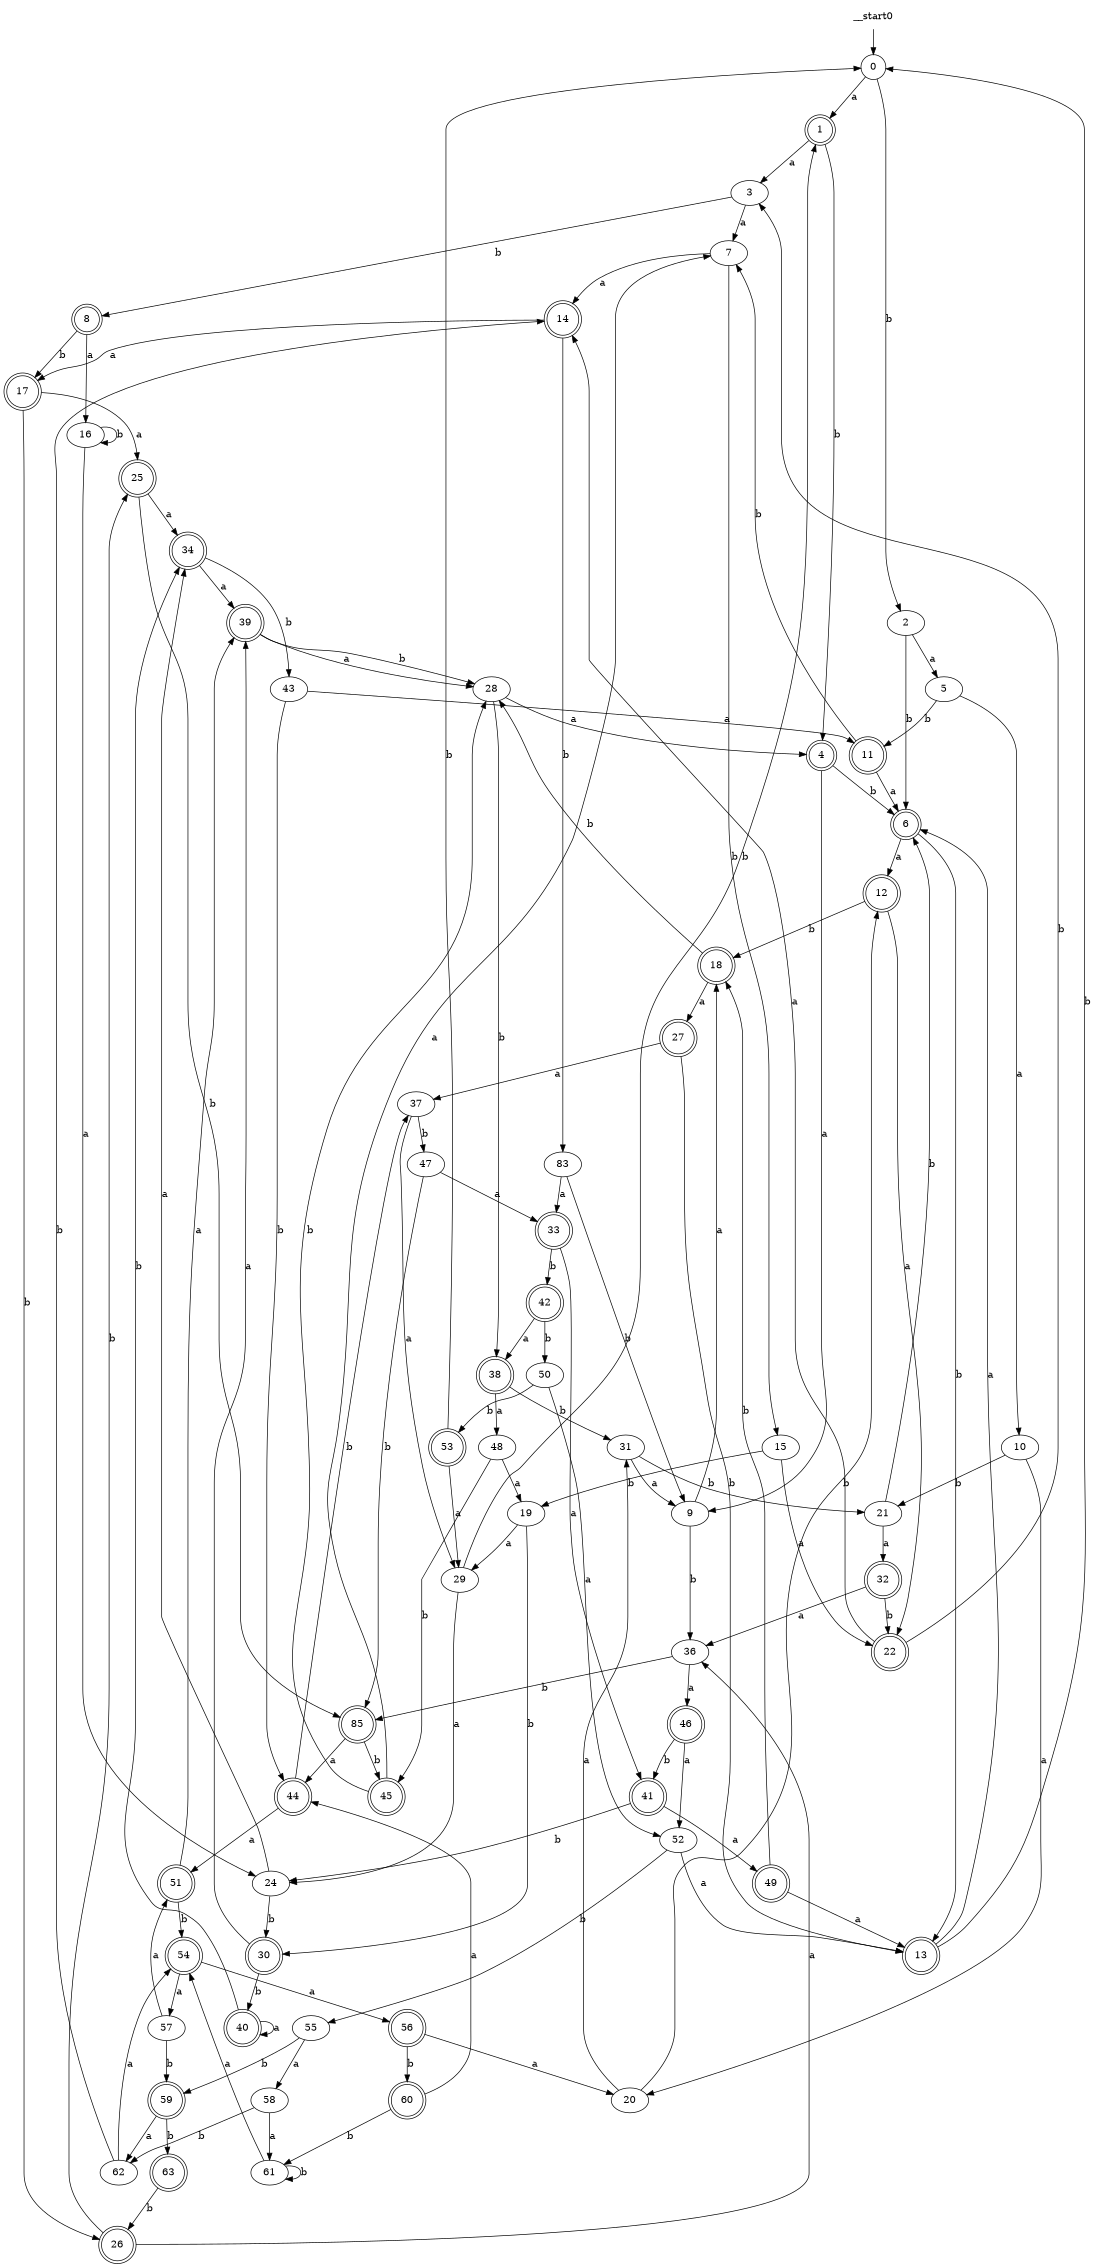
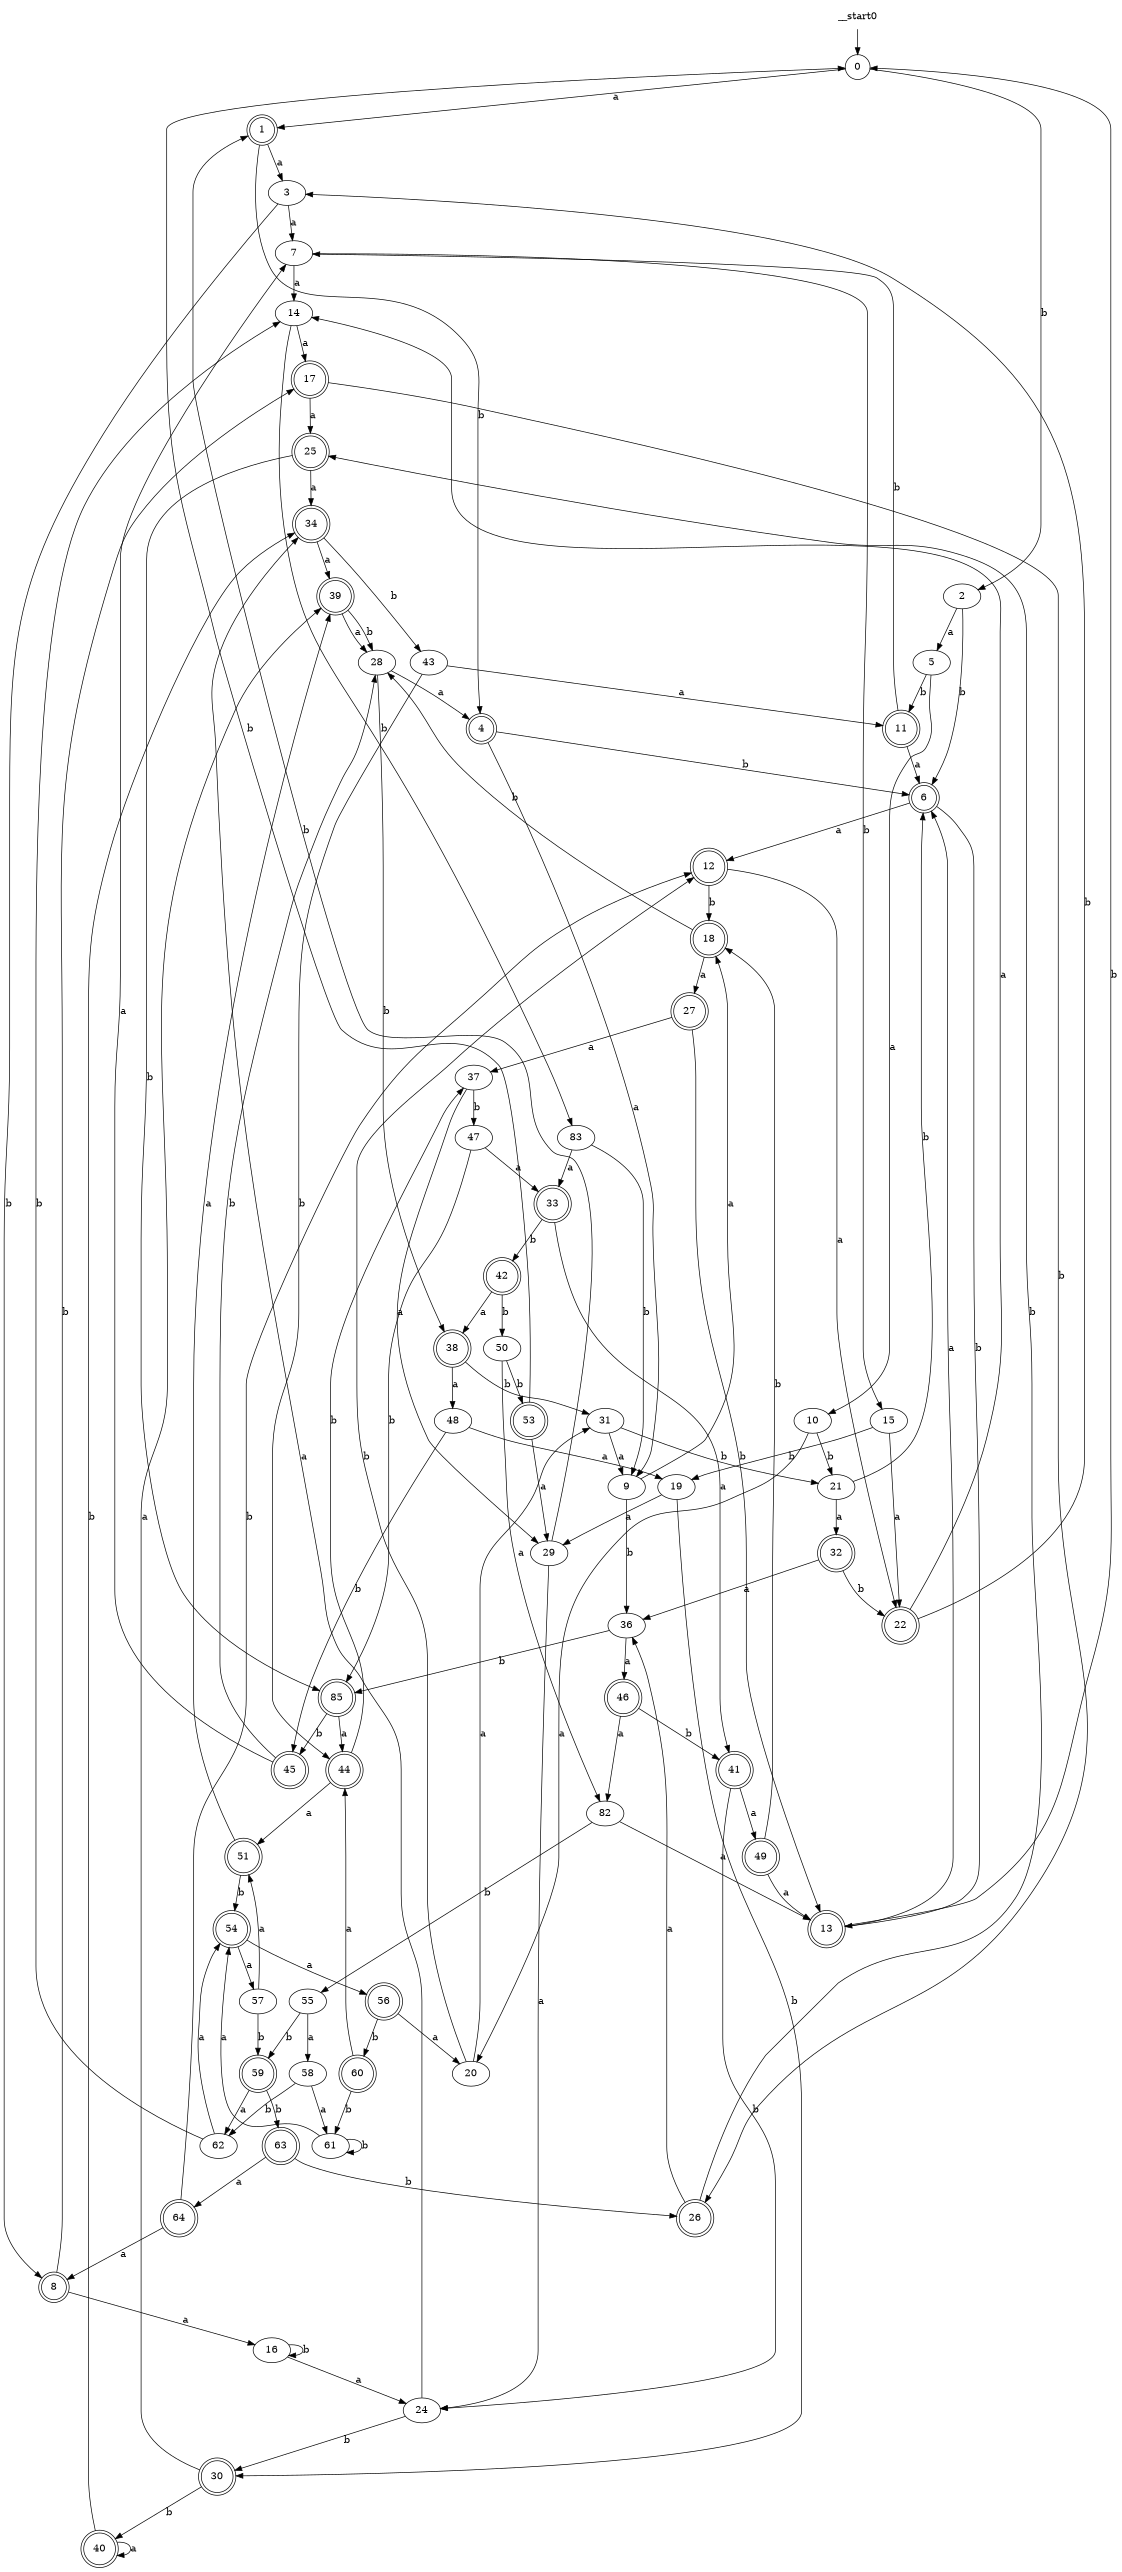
node "14": shape doublecircle -> ellipse
node "52": label "52" -> "82"
node "64": added
